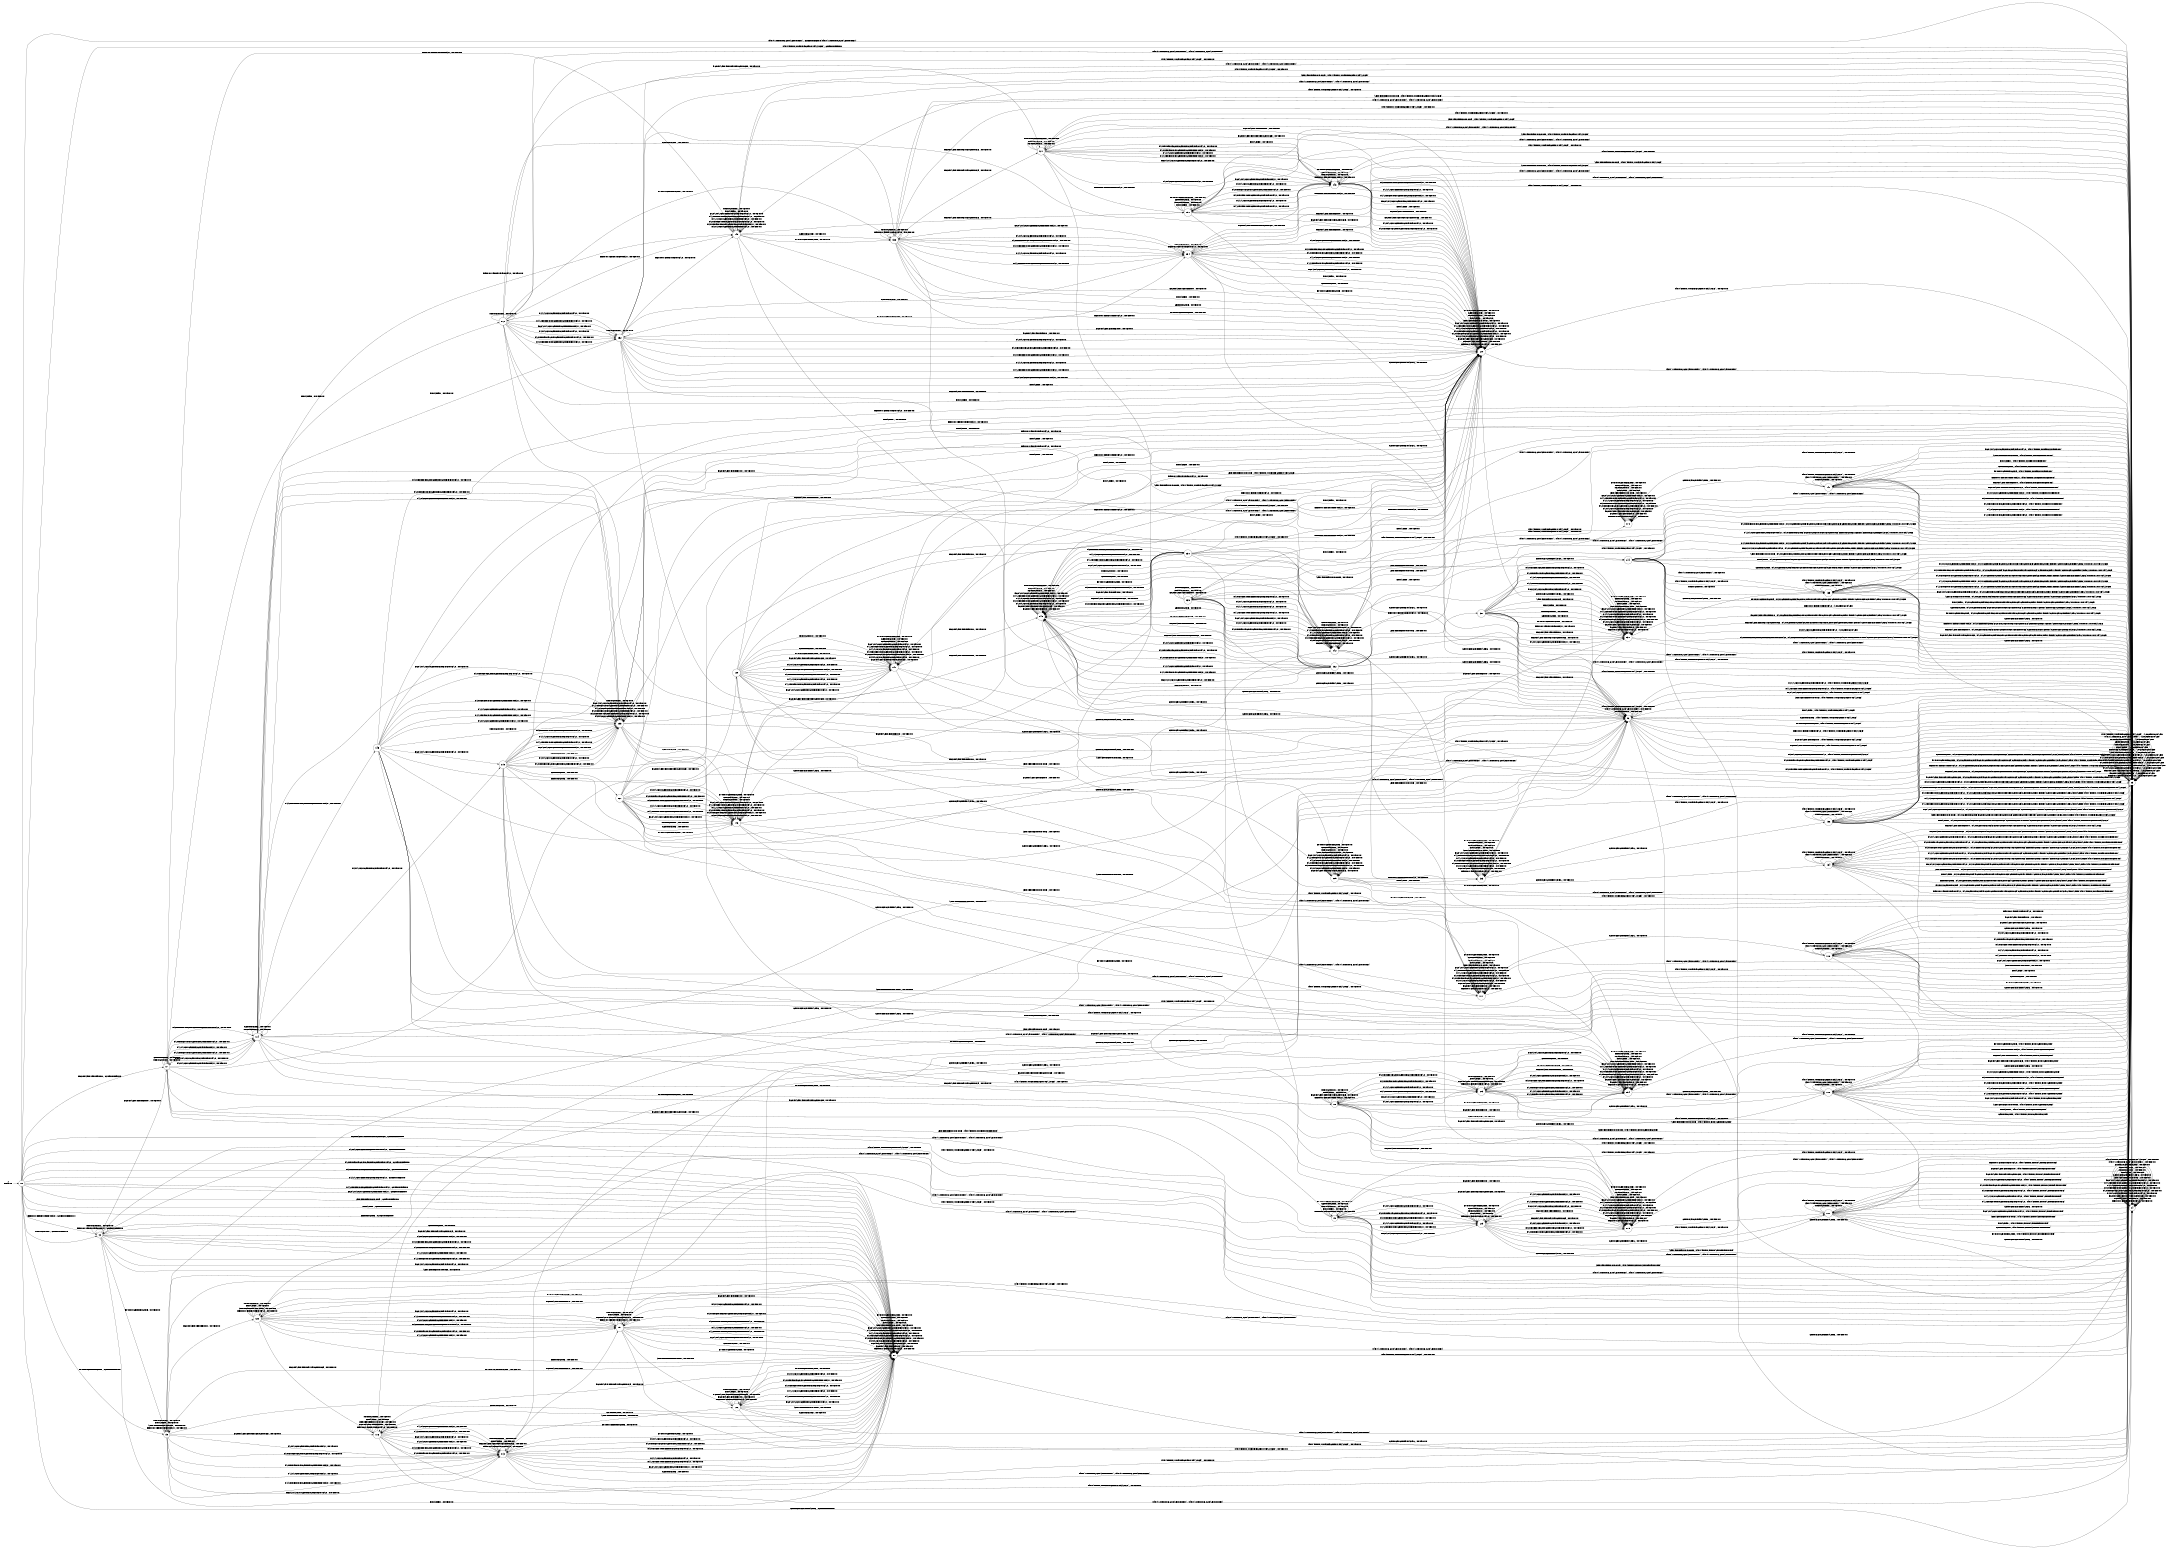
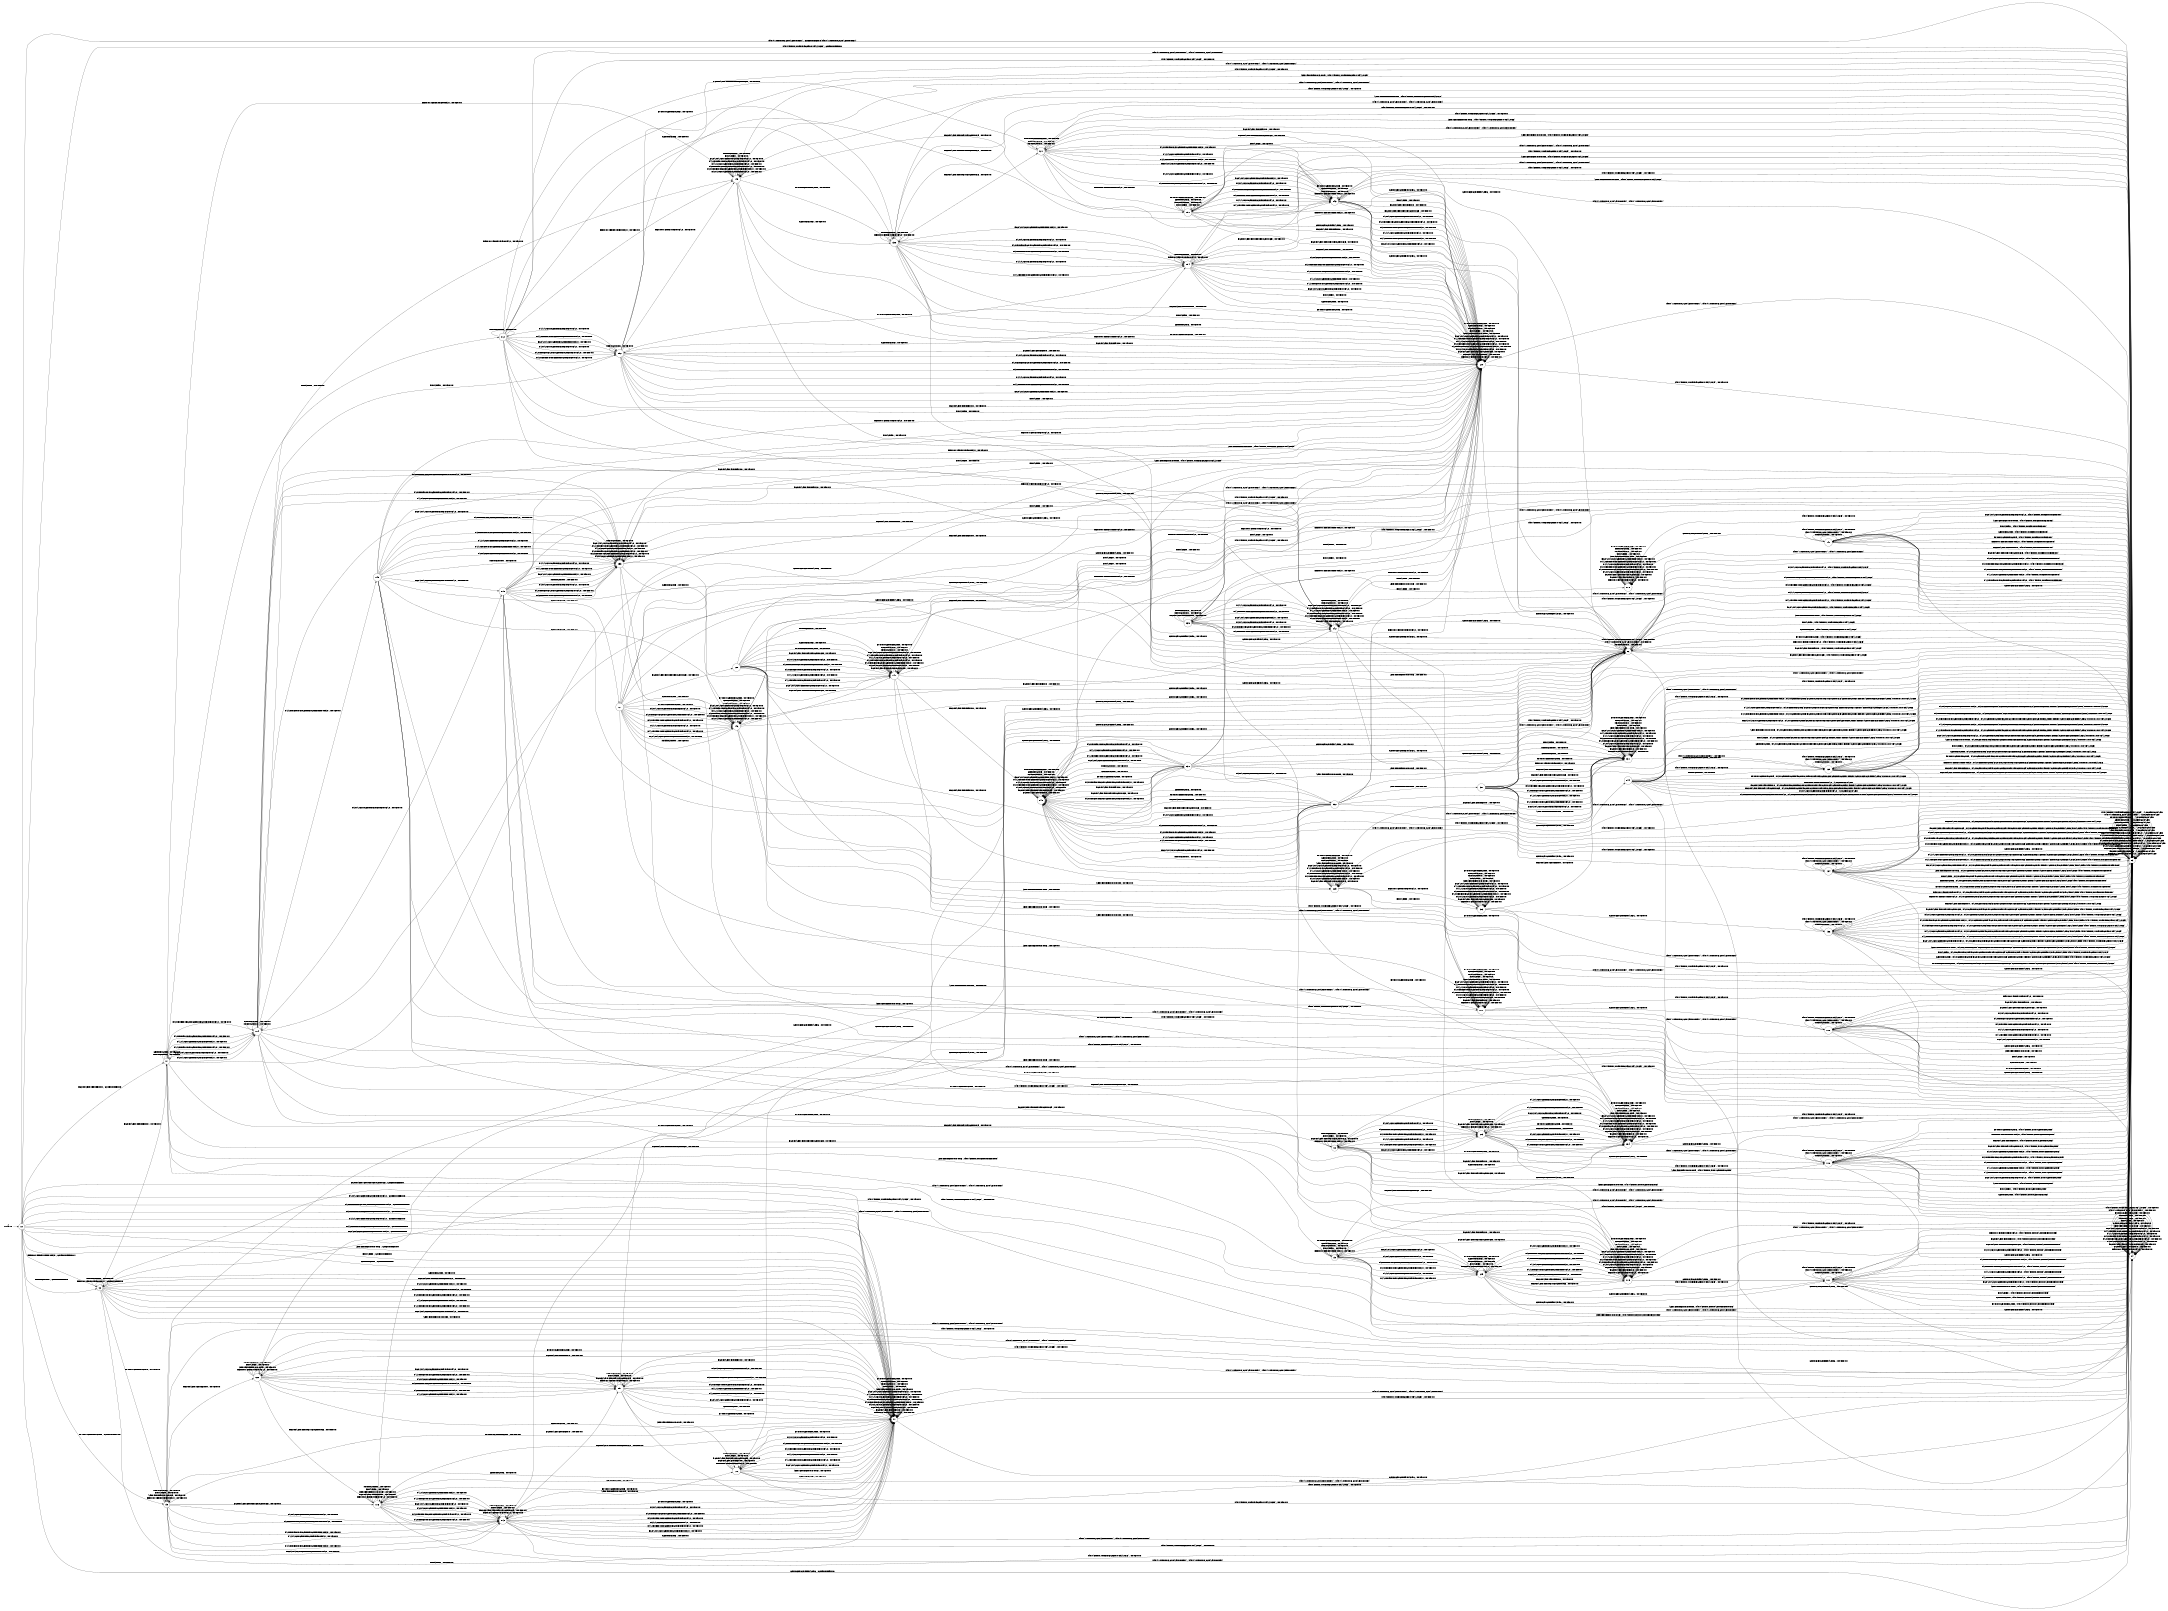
edge "s43" -> "s6": added, label "CHANGE_CIPHER_SPEC / TIMEOUT"
edge "s48" -> "s44": now "s48" -> "s31"
